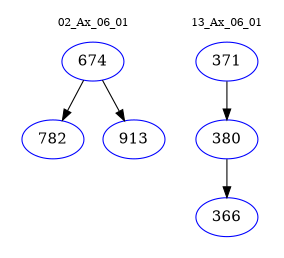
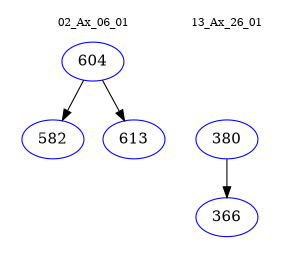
cluster "13_Ax_06_01": label "13_Ax_06_01" -> "13_Ax_26_01"
node "674": label "674" -> "604"
node "371": removed
node "782": label "782" -> "582"
node "913": label "913" -> "613"
